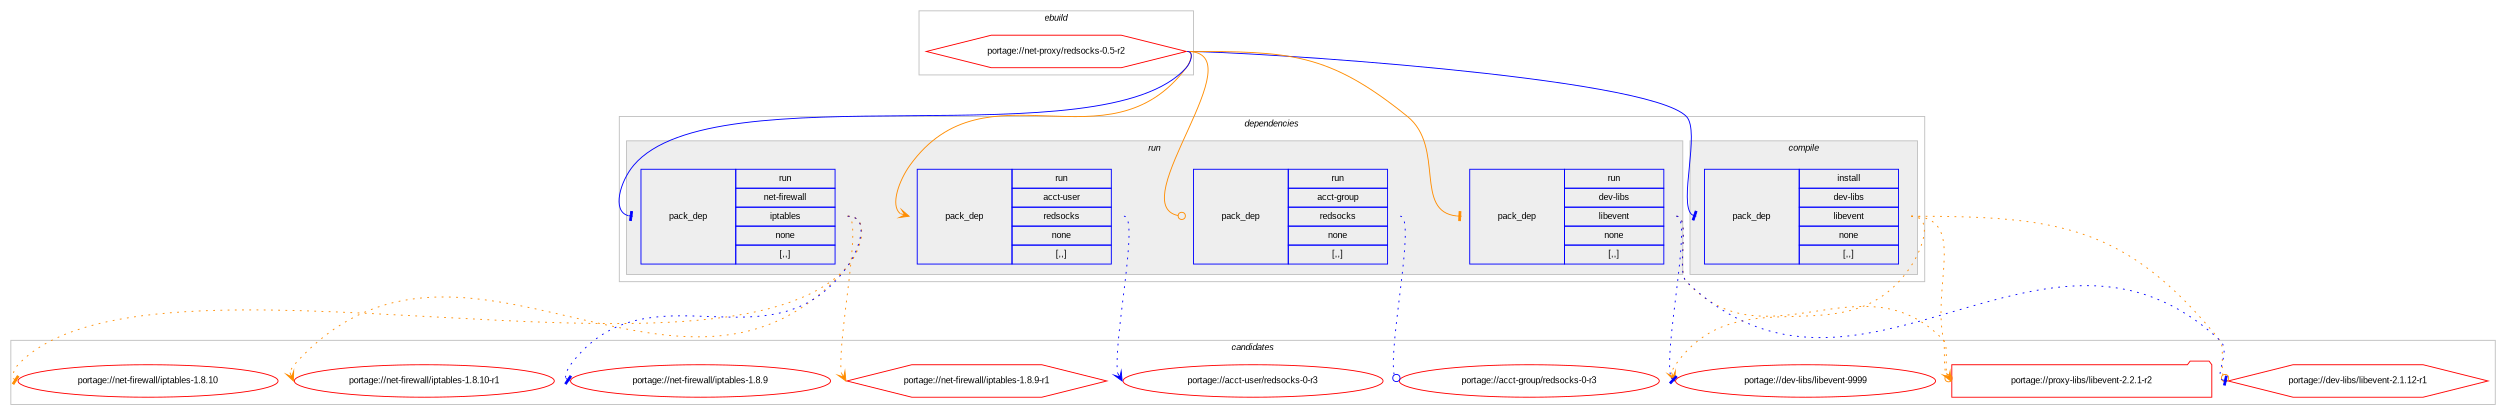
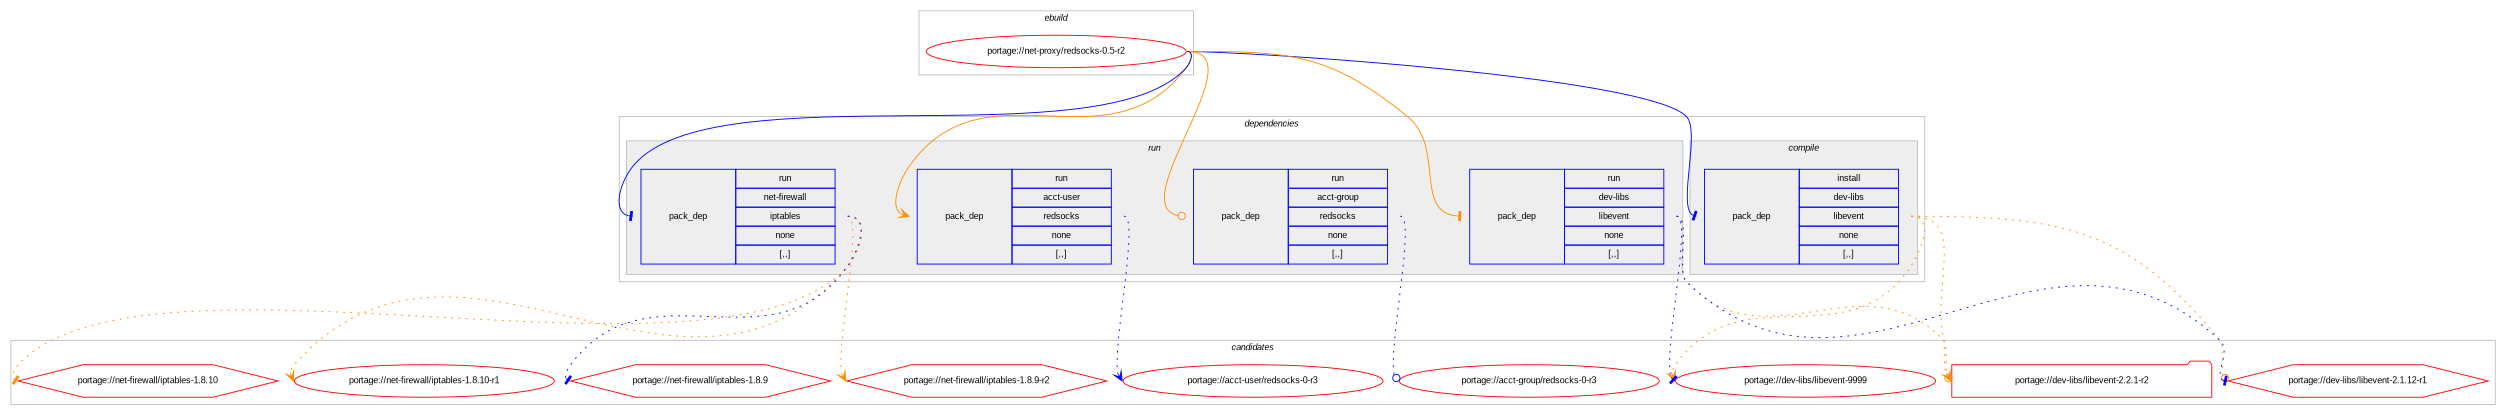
node "portage://net-proxy/redsocks-0.5-r2": shape hexagon -> ellipse
node "portage://net-firewall/iptables-1.8.10": shape ellipse -> hexagon
node "portage://net-firewall/iptables-1.8.9": shape ellipse -> hexagon
node "portage://net-firewall/iptables-1.8.9-r1": label "portage://net-firewall/iptables-1.8.9-r1" -> "portage://net-firewall/iptables-1.8.9-r2"
node "portage://proxy-libs/libevent-2.2.1-r2": label "portage://proxy-libs/libevent-2.2.1-r2" -> "portage://dev-libs/libevent-2.2.1-r2"
